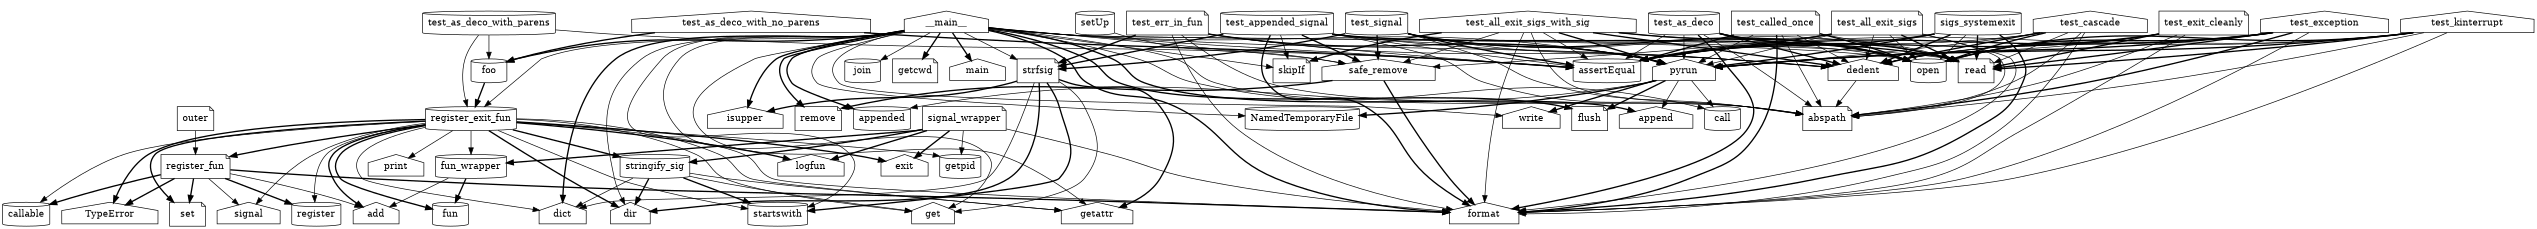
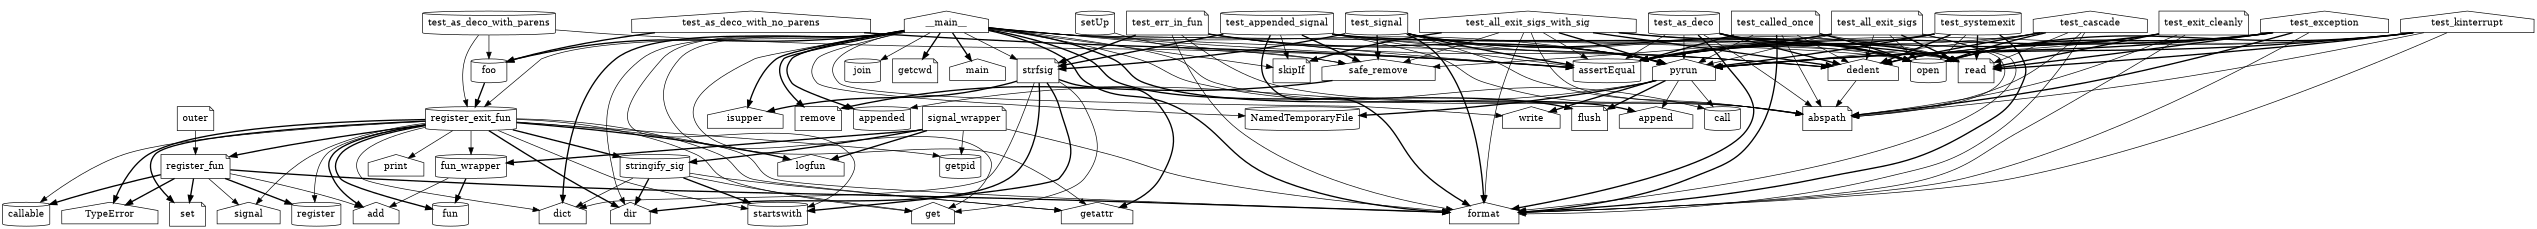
node "sigs_systemexit": label "sigs_systemexit" -> "test_systemexit"
edge "safe_remove" -> "format": now "test_signal" -> "format"
node "exit": removed
